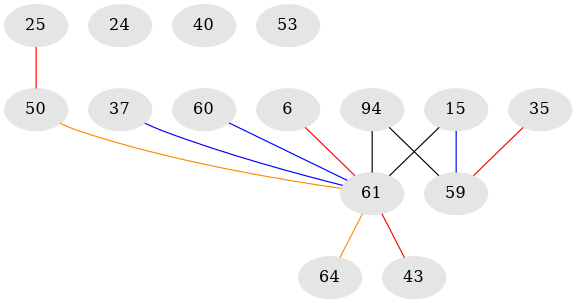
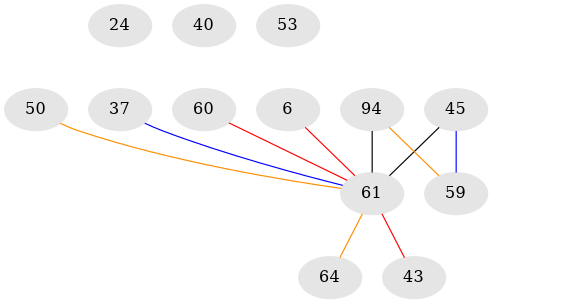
node "25": removed
node "15": label "15" -> "45"
node "35": removed
edge "94" -- "59": color black -> darkorange
edge "60" -- "61": color blue -> red
